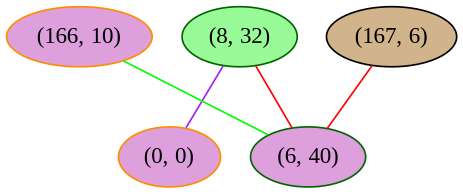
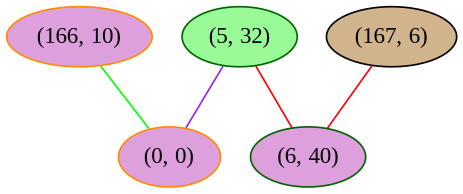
node "(8, 32)": label "(8, 32)" -> "(5, 32)"
edge "(166, 10)" -- "(6, 40)": now "(166, 10)" -- "(0, 0)"
